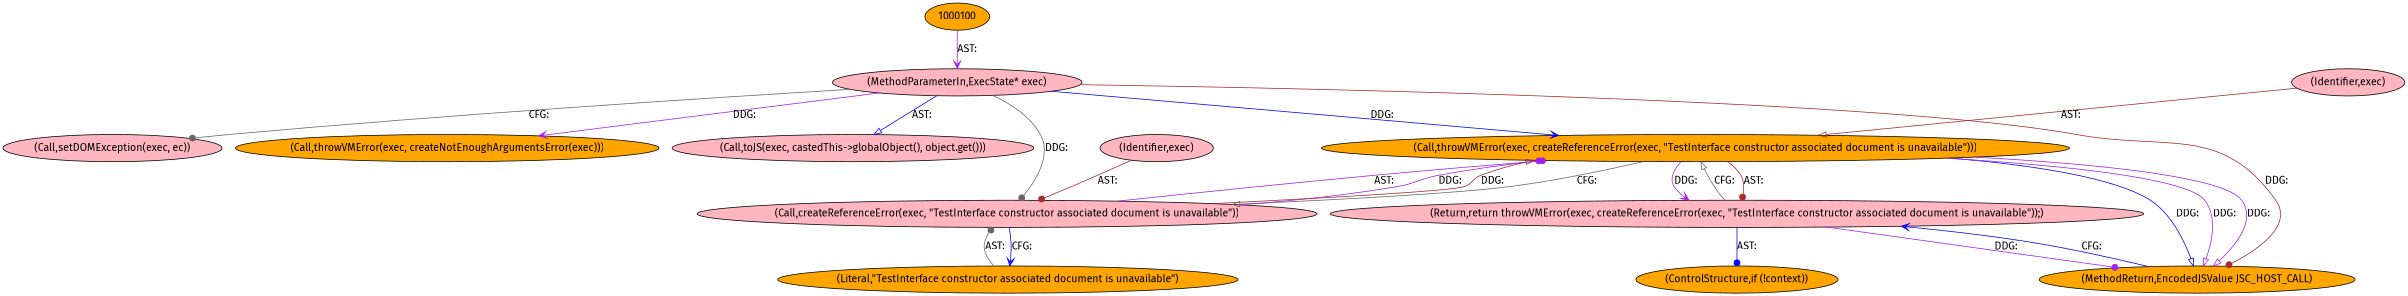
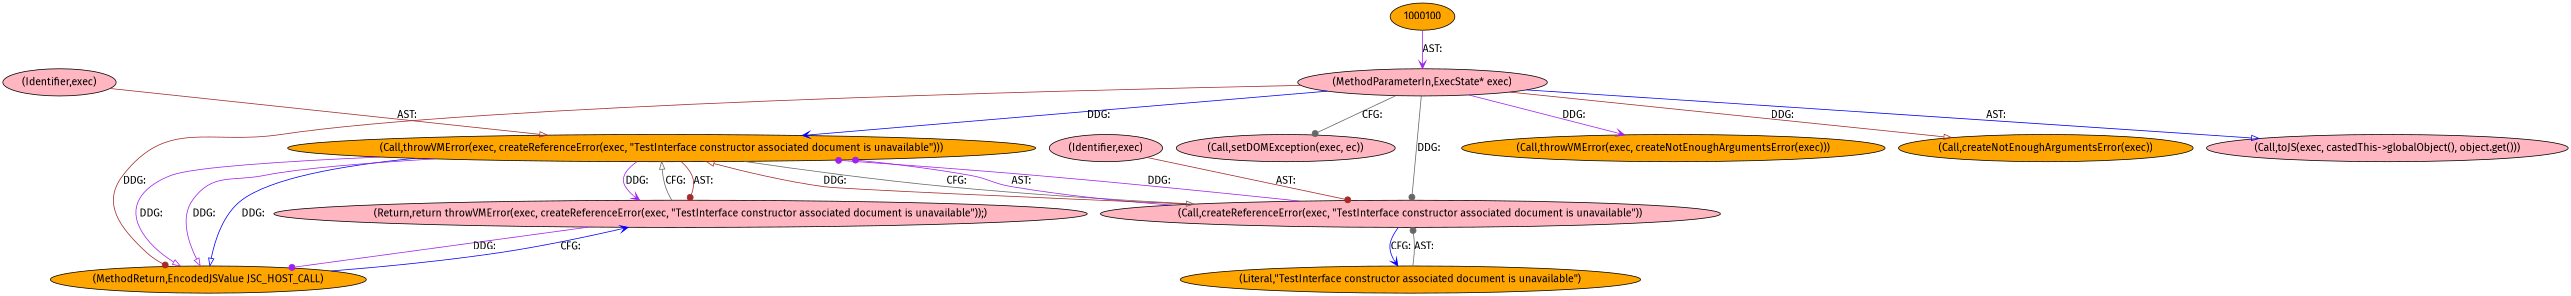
node "(Call,createNotEnoughArgumentsError(exec))": added
node "(ControlStructure,if (!context))": removed
